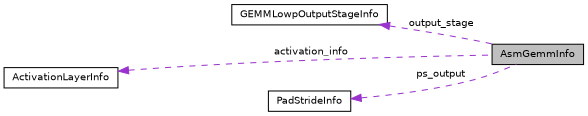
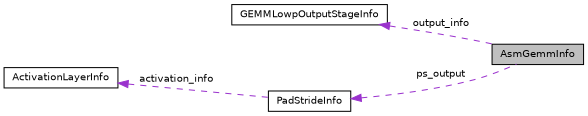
edge "AsmGemmInfo" -> "GEMMLowpOutputStageInfo": label " output_stage" -> " output_info"
edge "AsmGemmInfo" -> "ActivationLayerInfo": now "PadStrideInfo" -> "ActivationLayerInfo"
